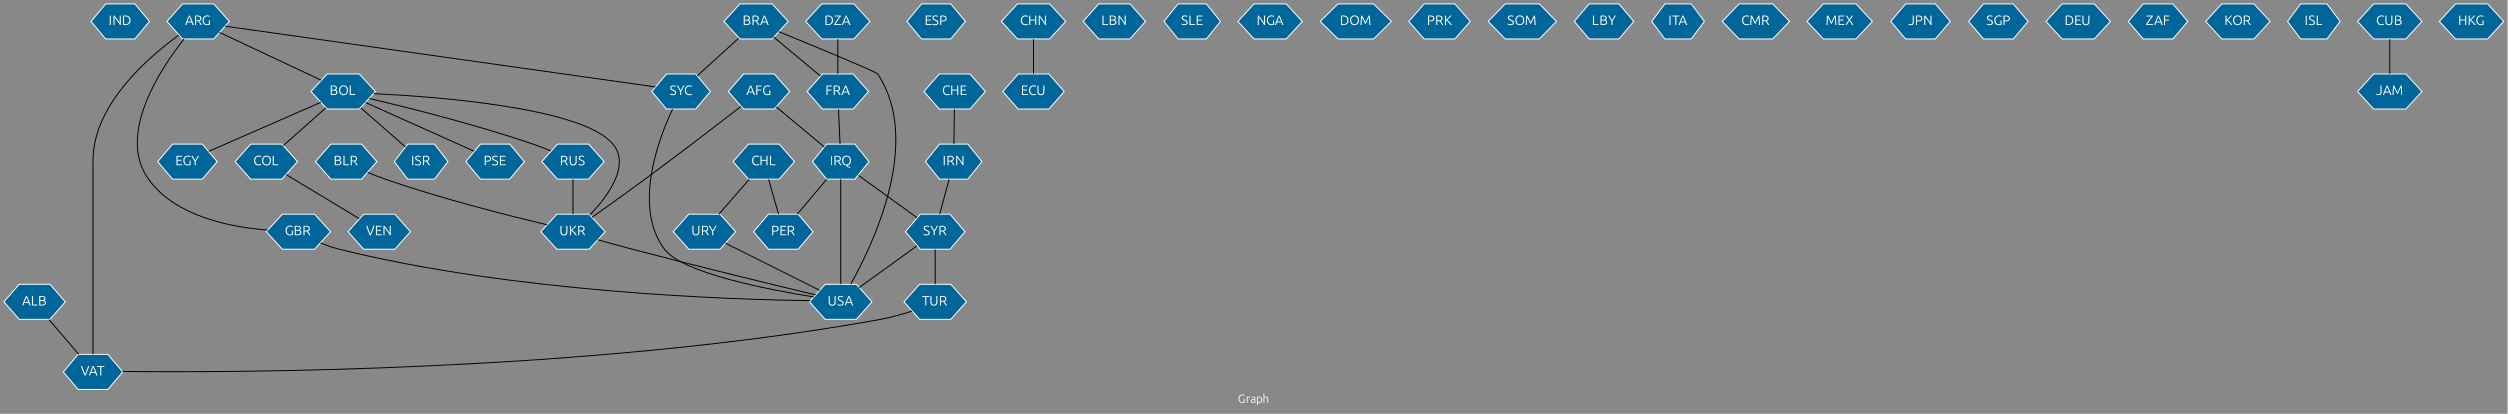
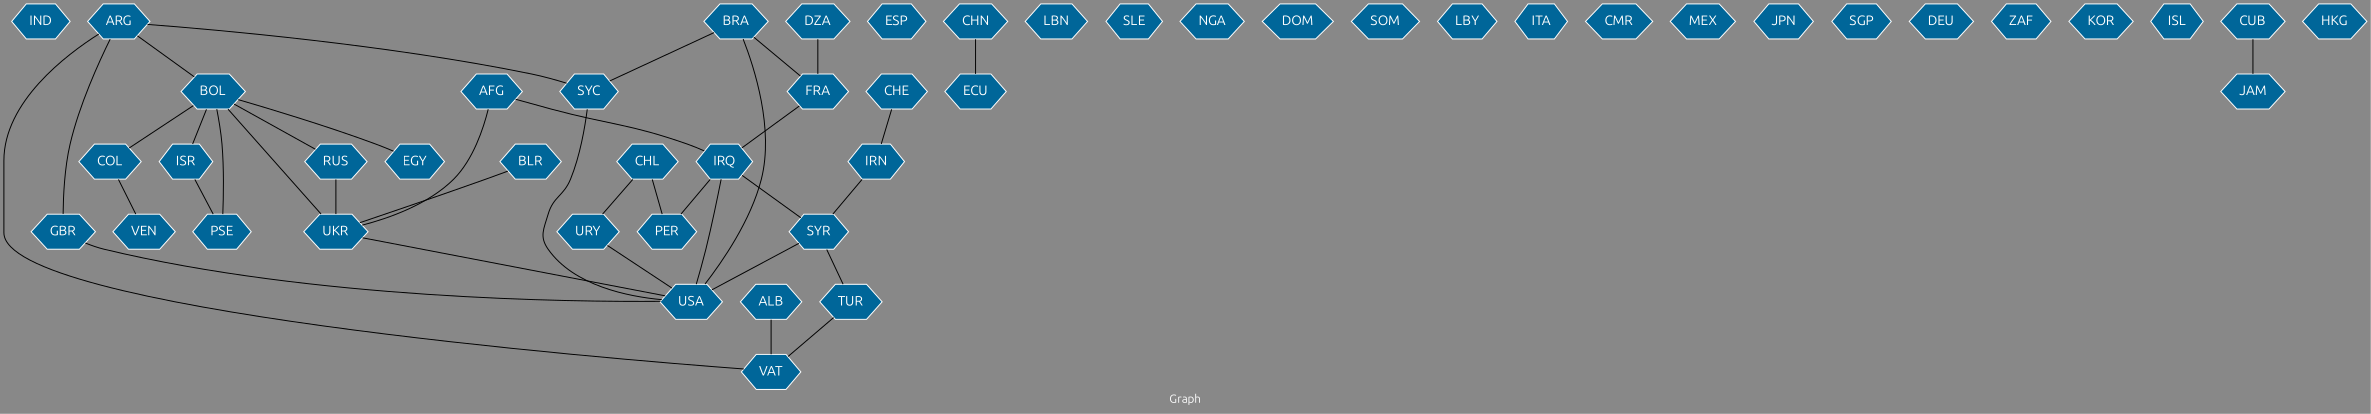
node "PRK": removed
edge "ISR" -- "PSE": added
